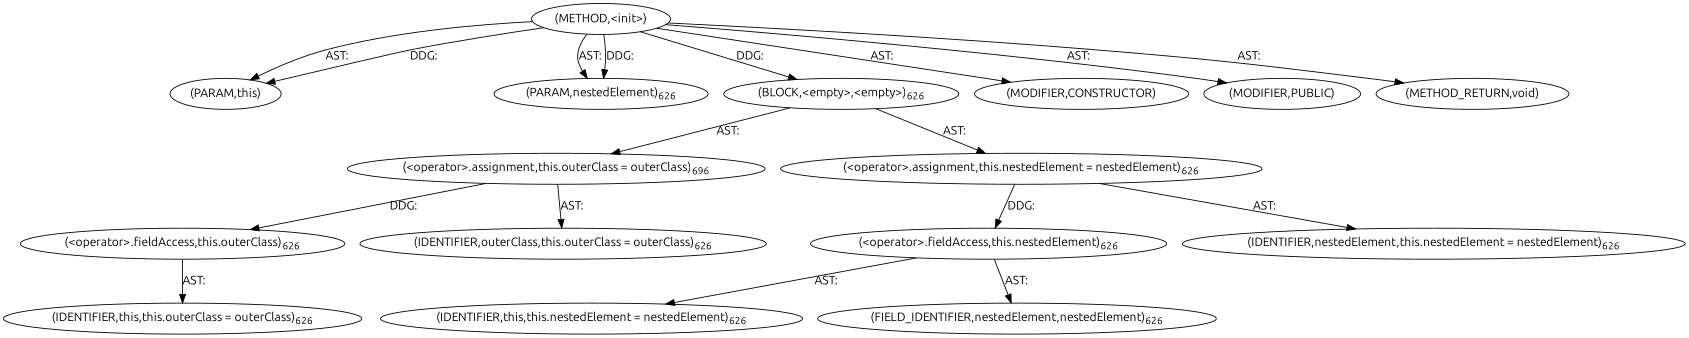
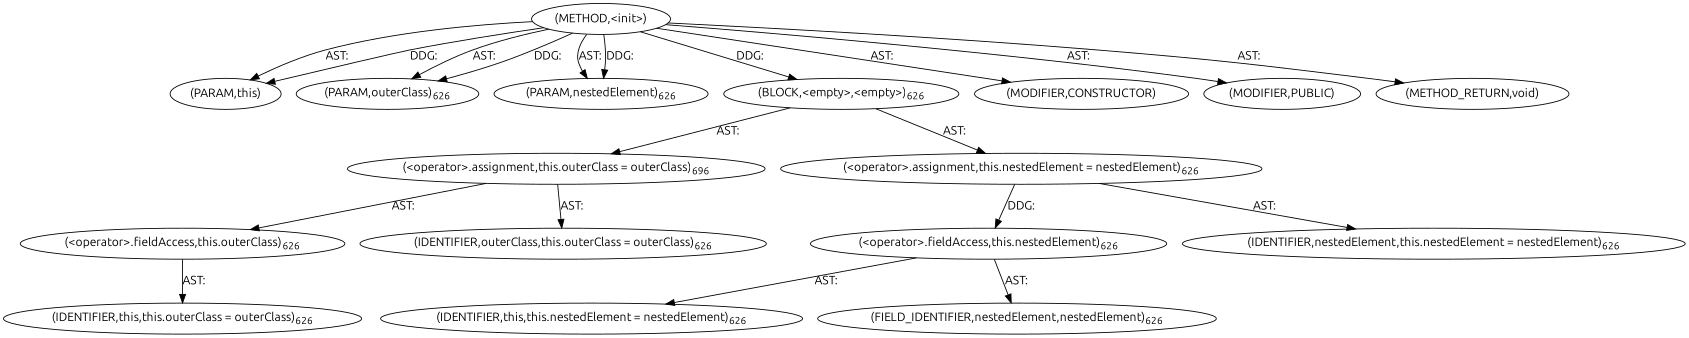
node "(PARAM,outerClass)": added
edge "(<operator>.assignment,this.outerClass = outerClass)" -> "(<operator>.fieldAccess,this.outerClass)": label "DDG: " -> "AST: "
